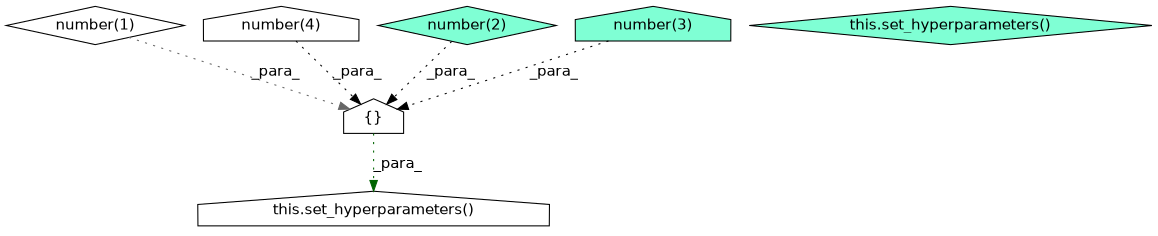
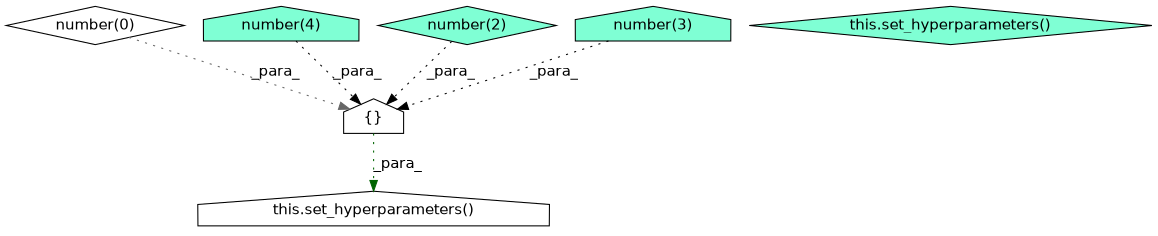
node "number(1)": label "number(1)" -> "number(0)"
node "number(4)": fillcolor white -> aquamarine
